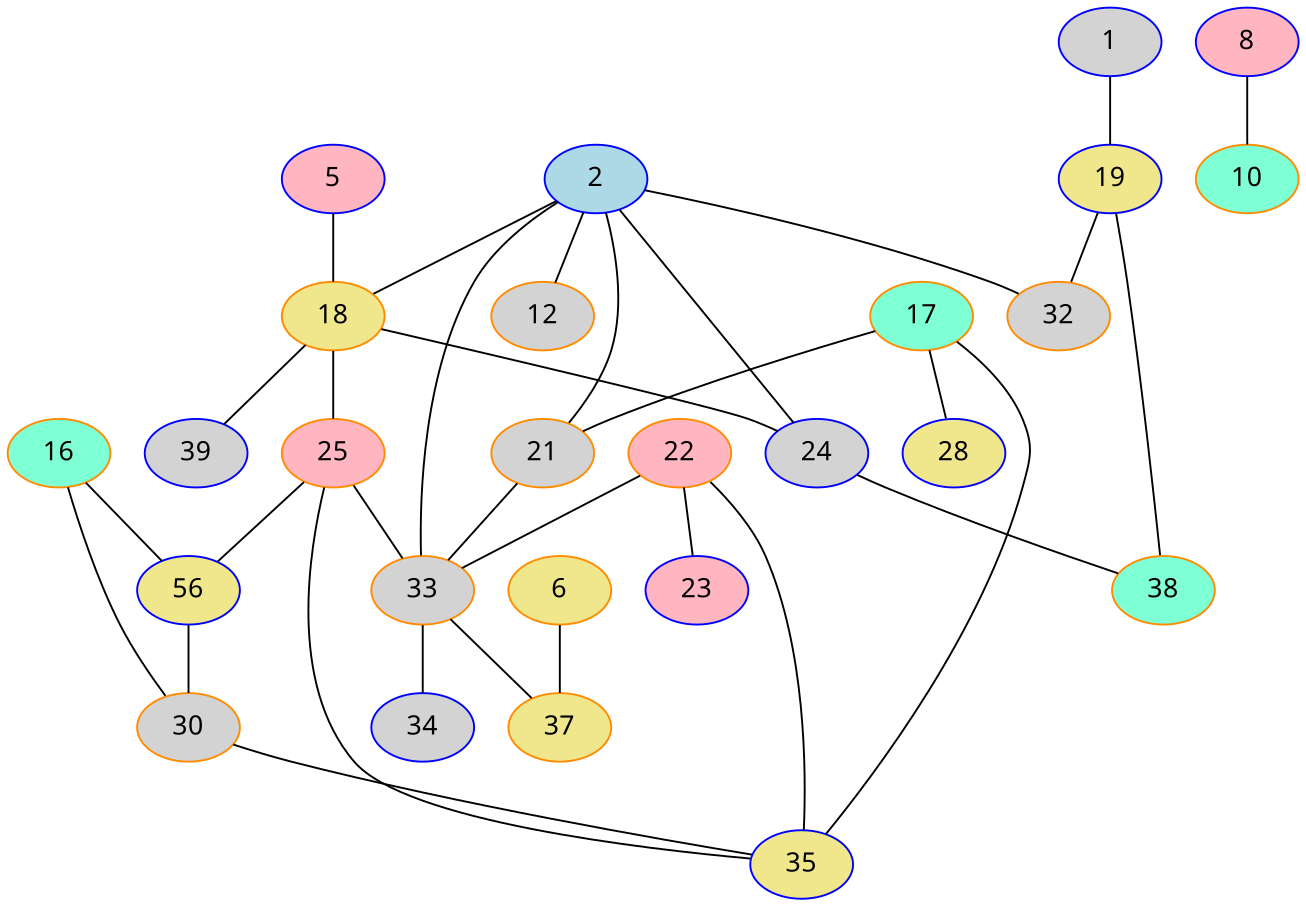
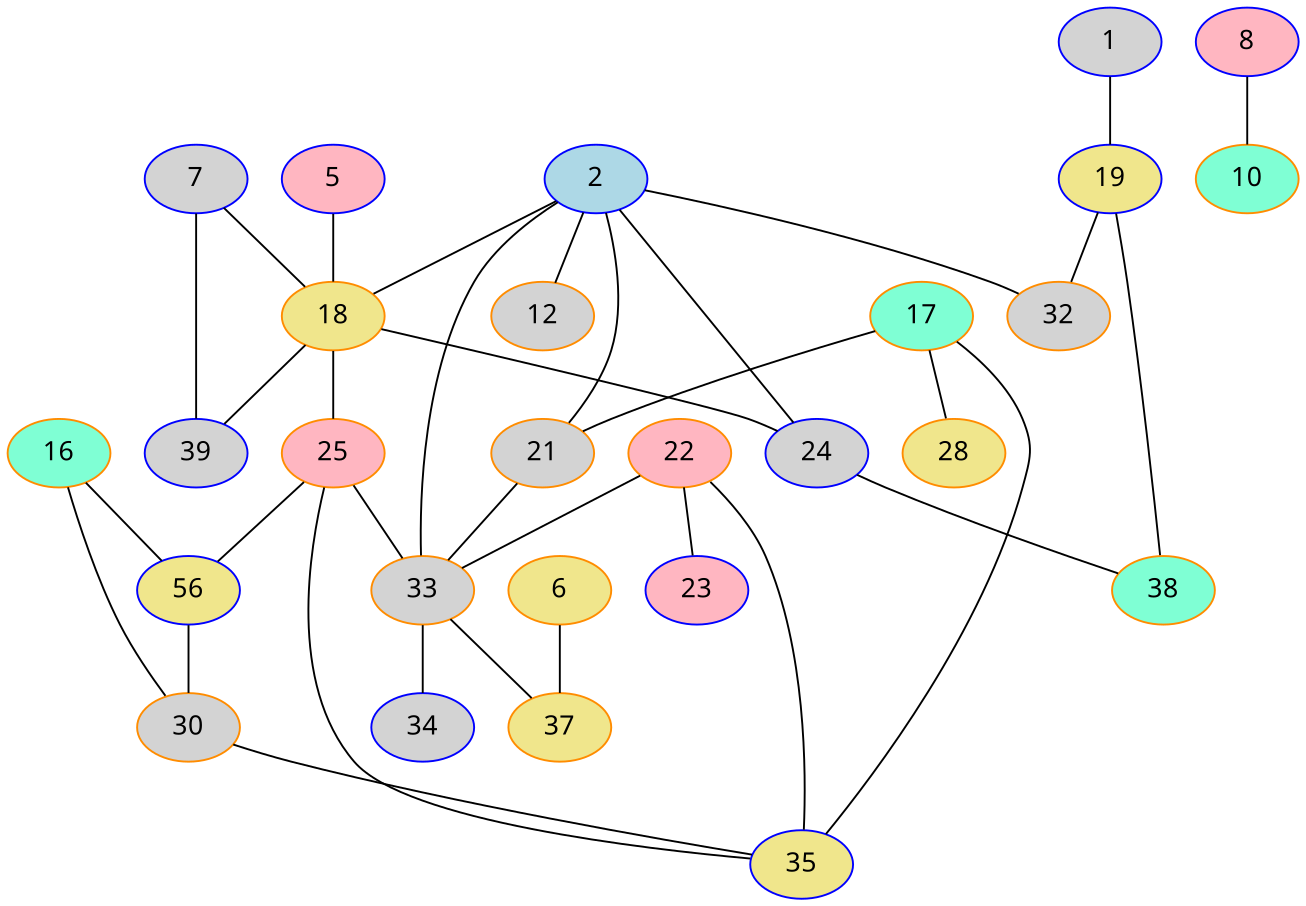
node "7": added
node "28": color blue -> darkorange
